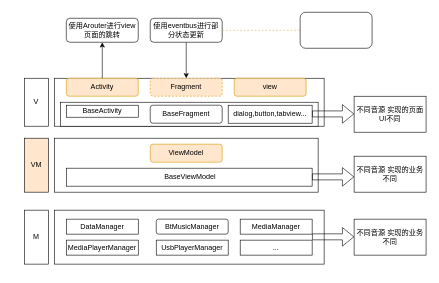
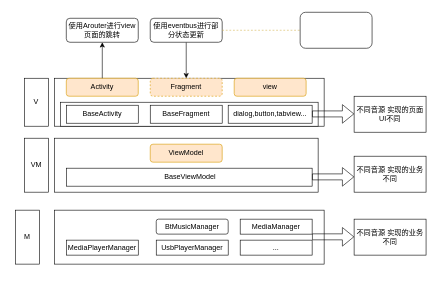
node "BaseActivity": size 72x12 -> 72x18
node "BaseFragment": shape rounded rectangle -> rectangle
node "VM": fillcolor #ffe6cc -> #ffffff
node "DataManager": removed
node "M": moved (36, 237) -> (27, 237)
